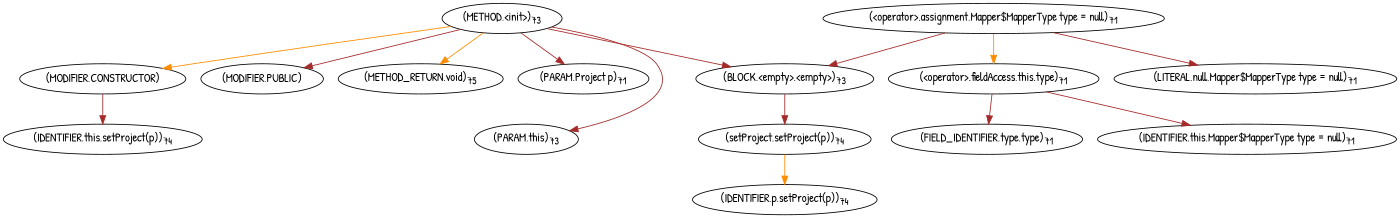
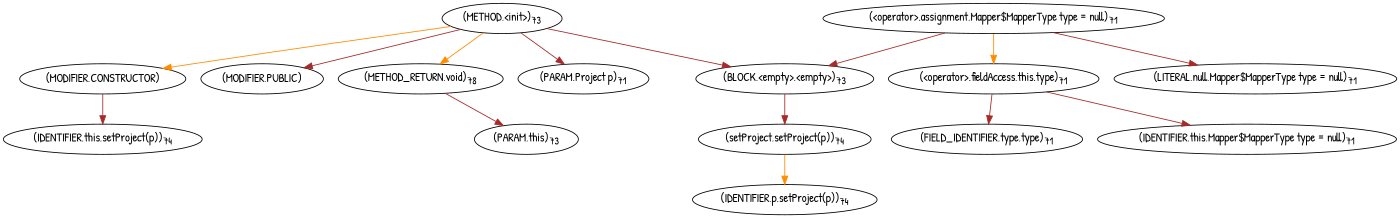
edge "(METHOD,<init>)" -> "(PARAM,this)": now "(METHOD_RETURN,void)" -> "(PARAM,this)"
node "(METHOD_RETURN,void)": text "75" -> "78"
